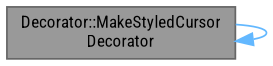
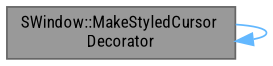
node "Decorator::MakeStyledCursor Decorator": label "Decorator::MakeStyledCursor Decorator" -> "SWindow::MakeStyledCursor Decorator"
